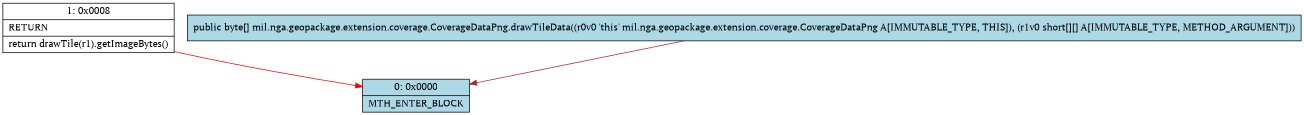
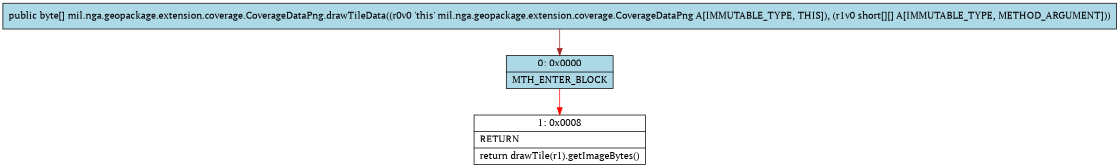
edge "1: 0x0008" -> "0: 0x0000": reversed
